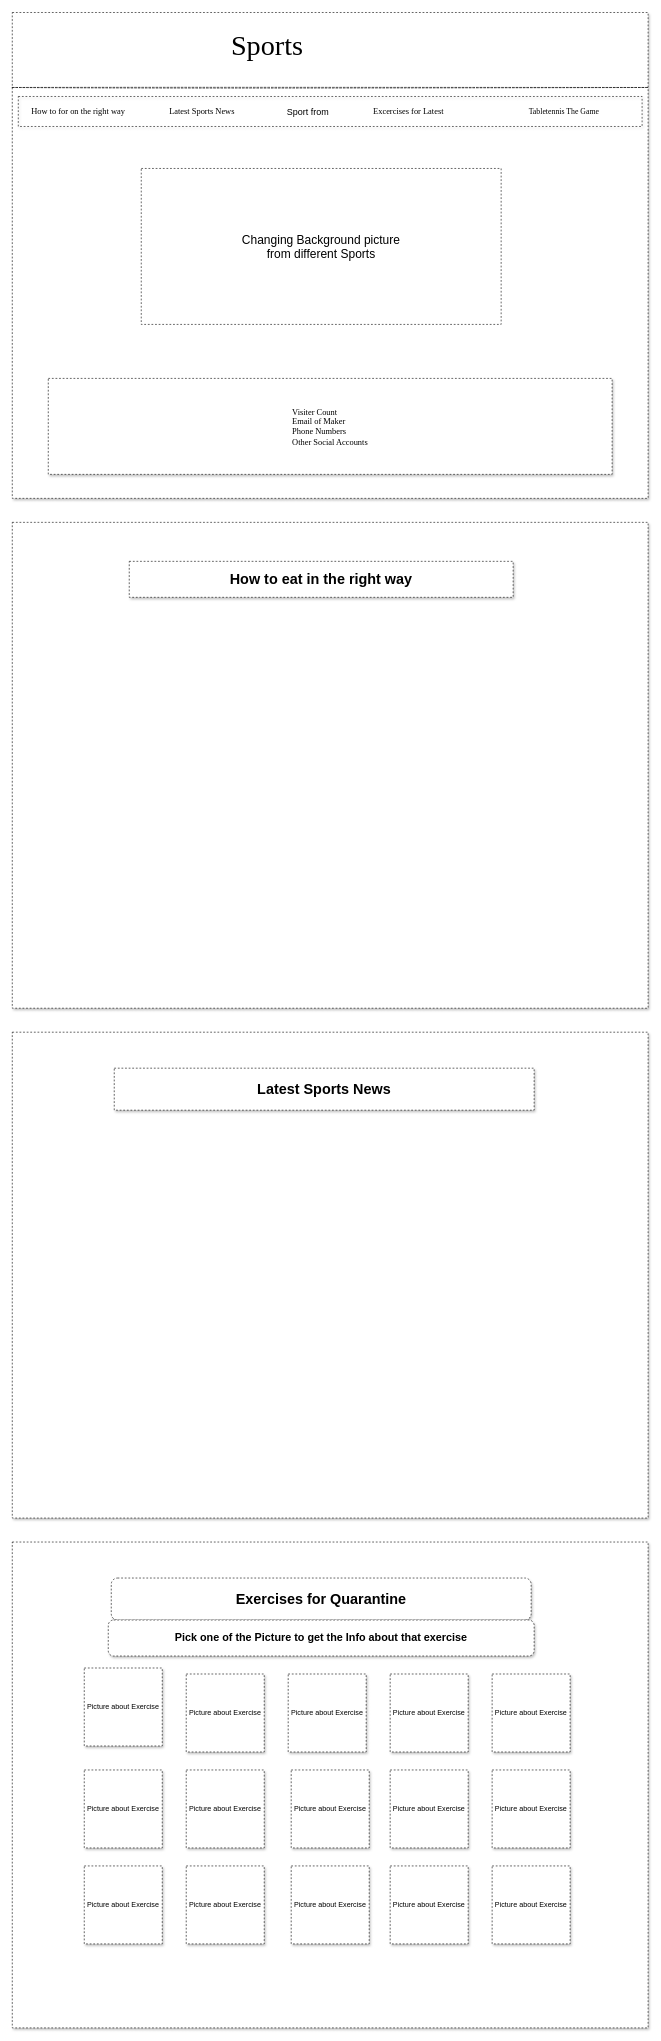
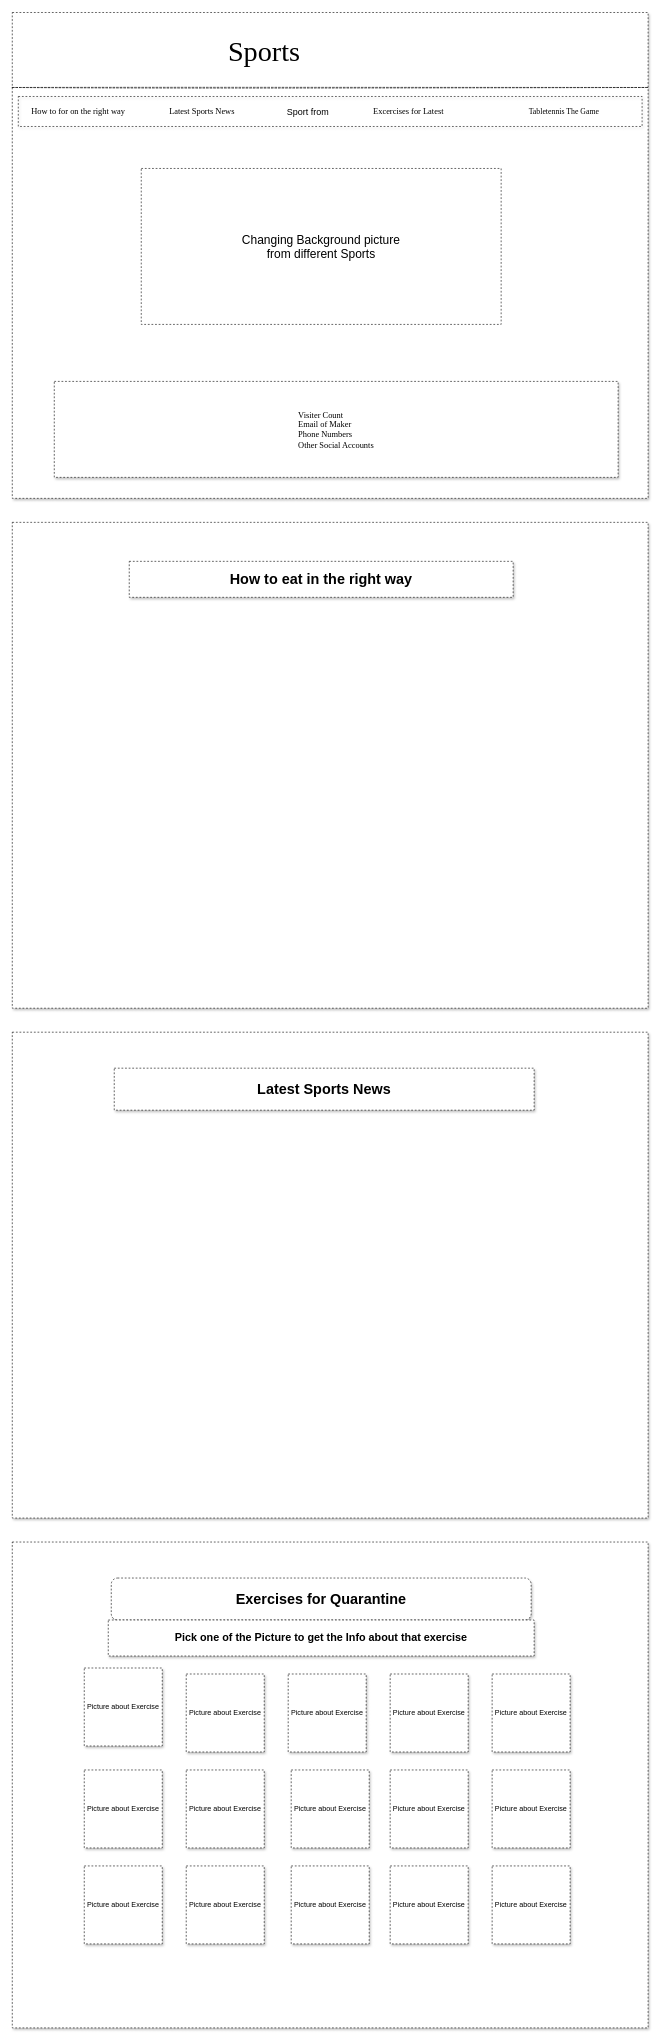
node "Sports": moved (267, 45) -> (264, 51)
node "Visiter Count Email of Maker Phone Numbers Other Social Accounts": moved (330, 426) -> (336, 429)
node "Pick one of the Picture to get the Info about that exercise": shape rounded rectangle -> rectangle
